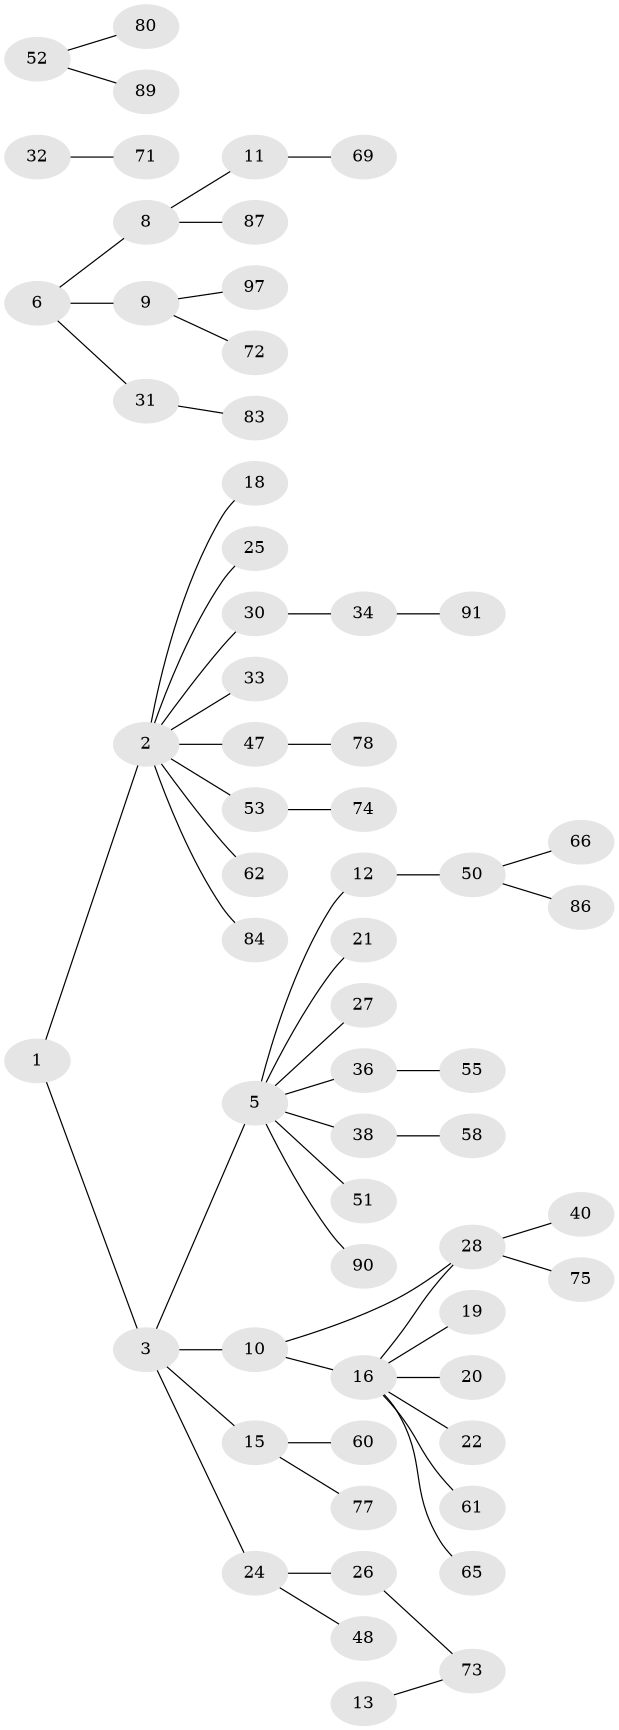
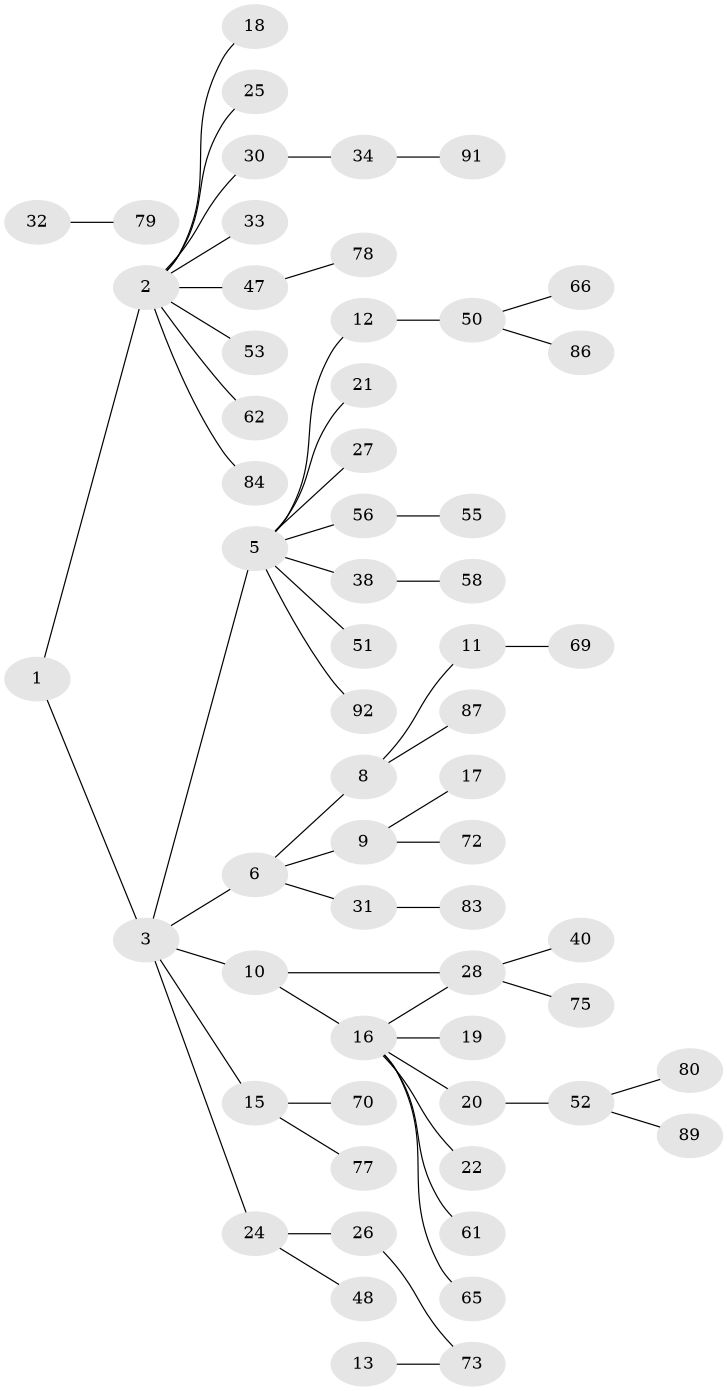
node "71": label "71" -> "79"
node "97": label "97" -> "17"
node "74": removed
edge "6" -- "3": added
node "36": label "36" -> "56"
edge "20" -- "52": added
node "90": label "90" -> "92"
node "60": label "60" -> "70"
